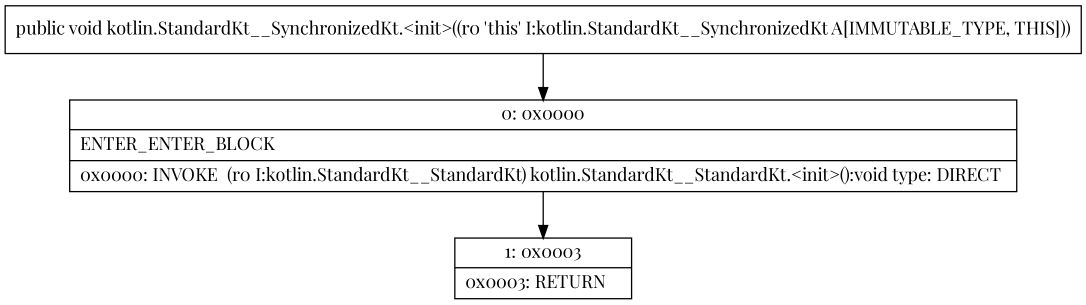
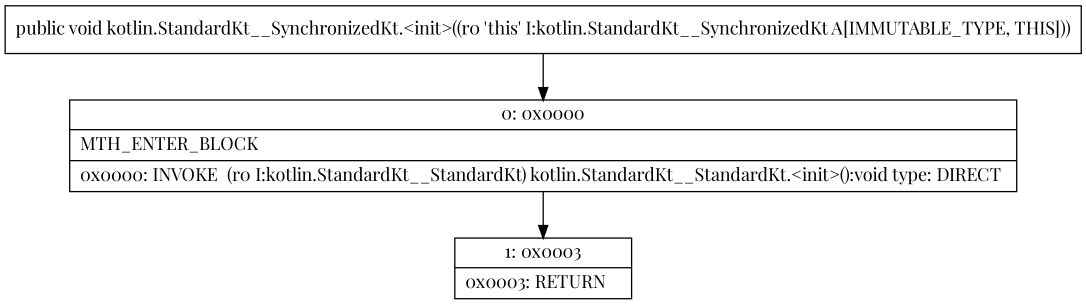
node "0: 0x0000": text "ENTER_ENTER_BLOCK" -> "MTH_ENTER_BLOCK"
